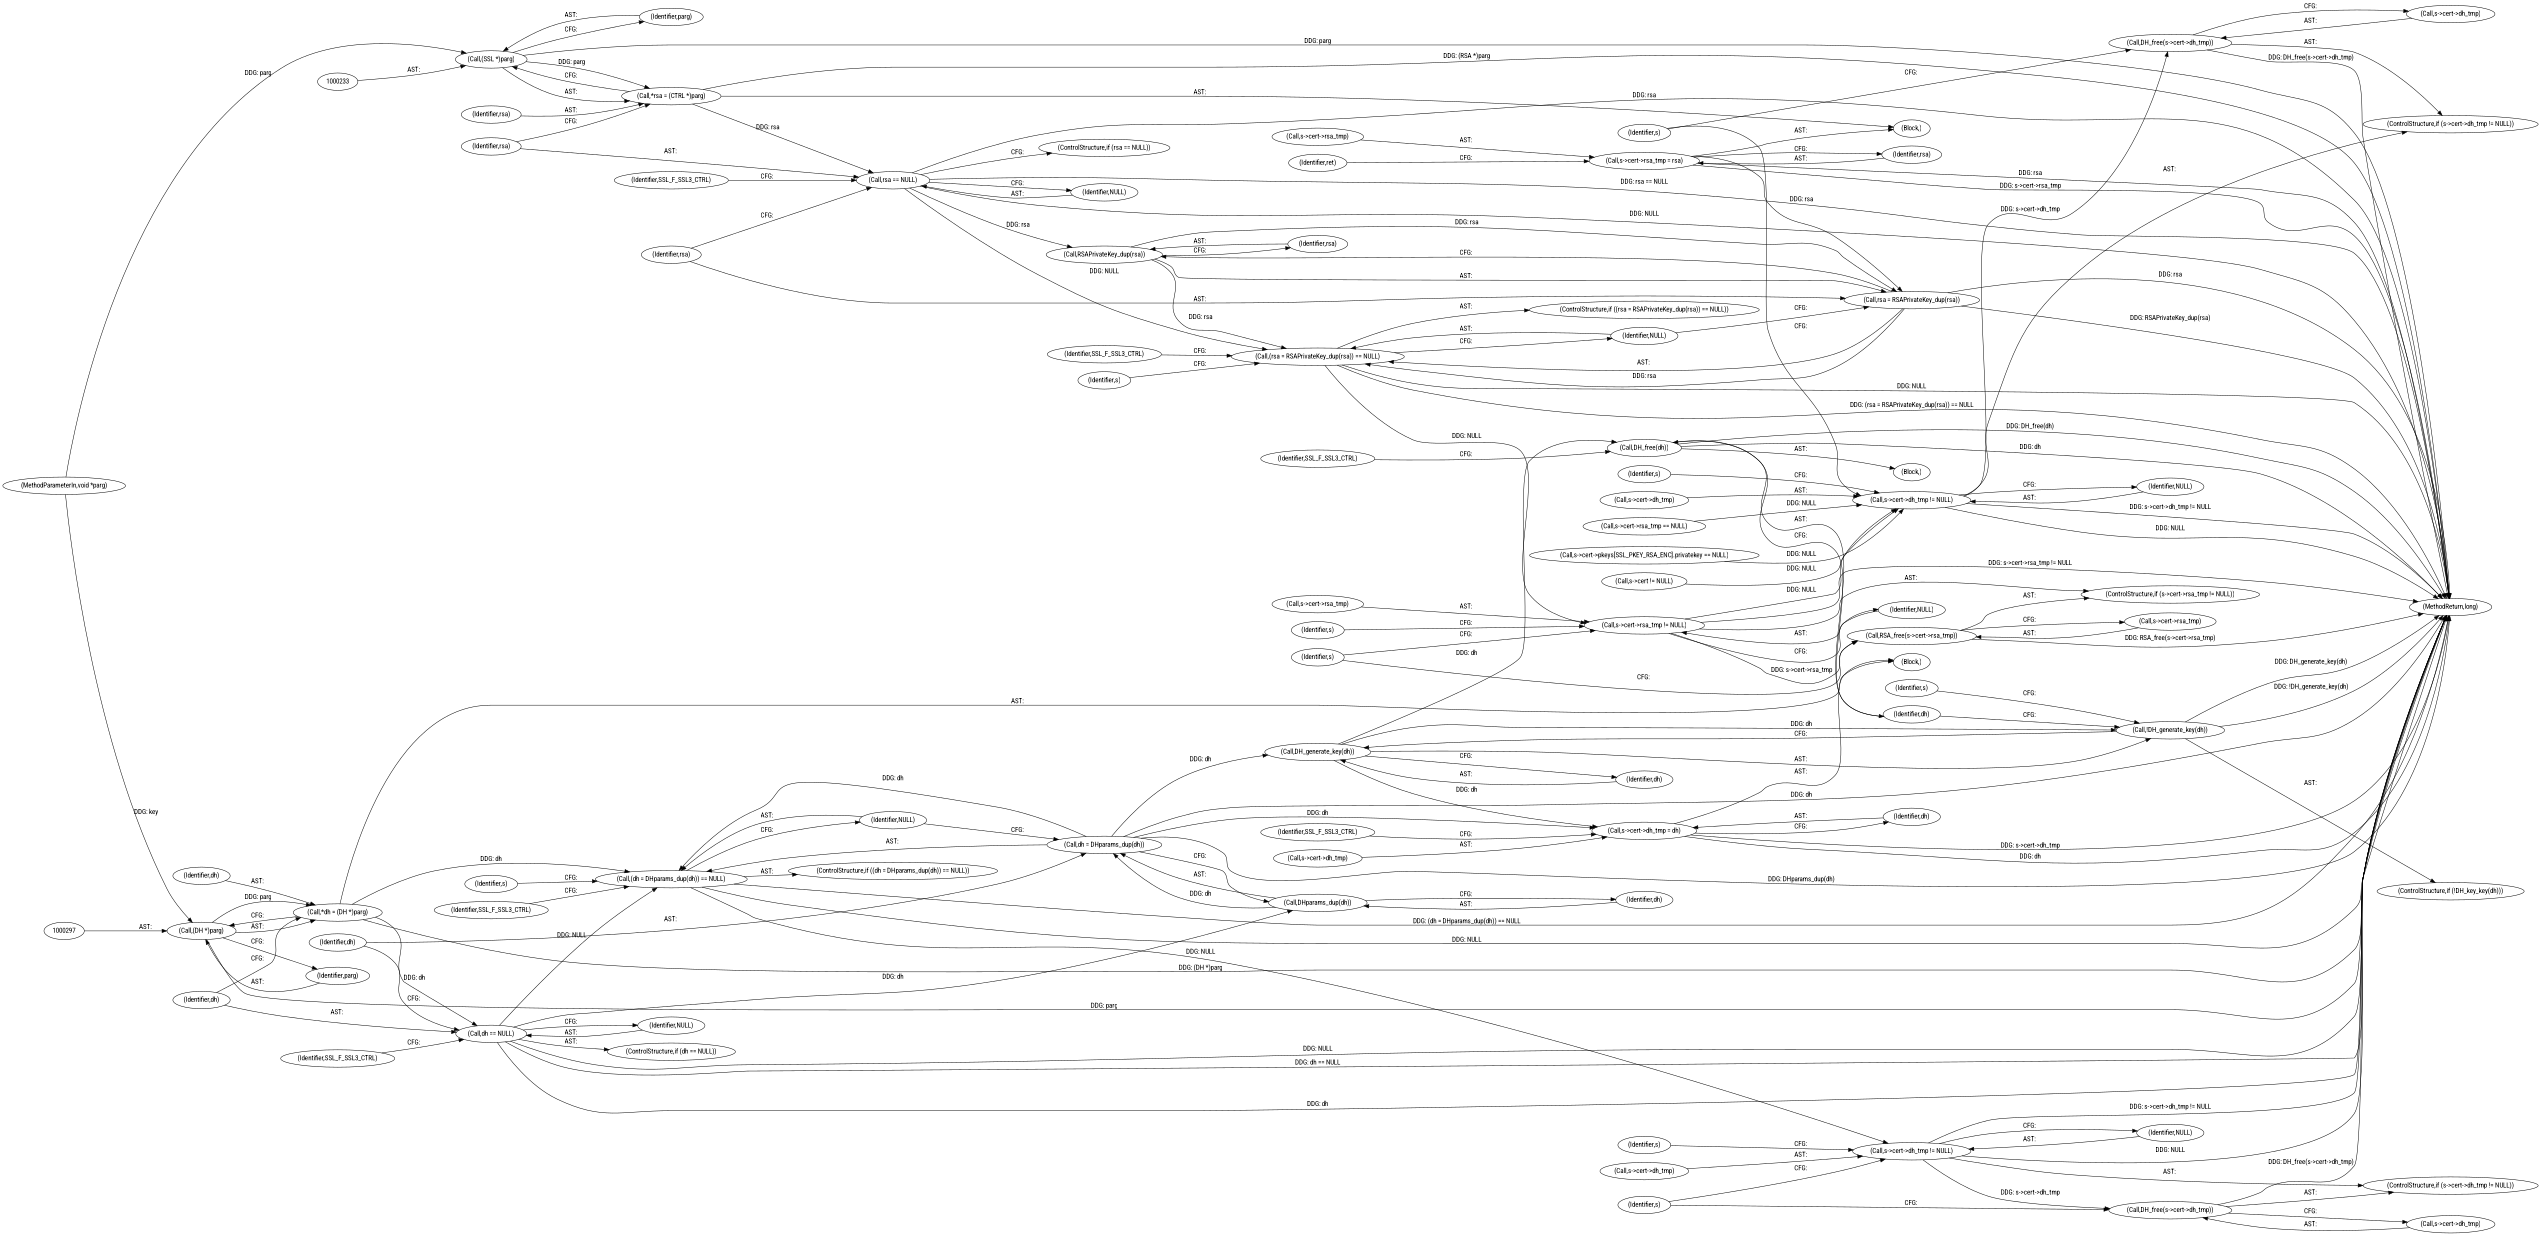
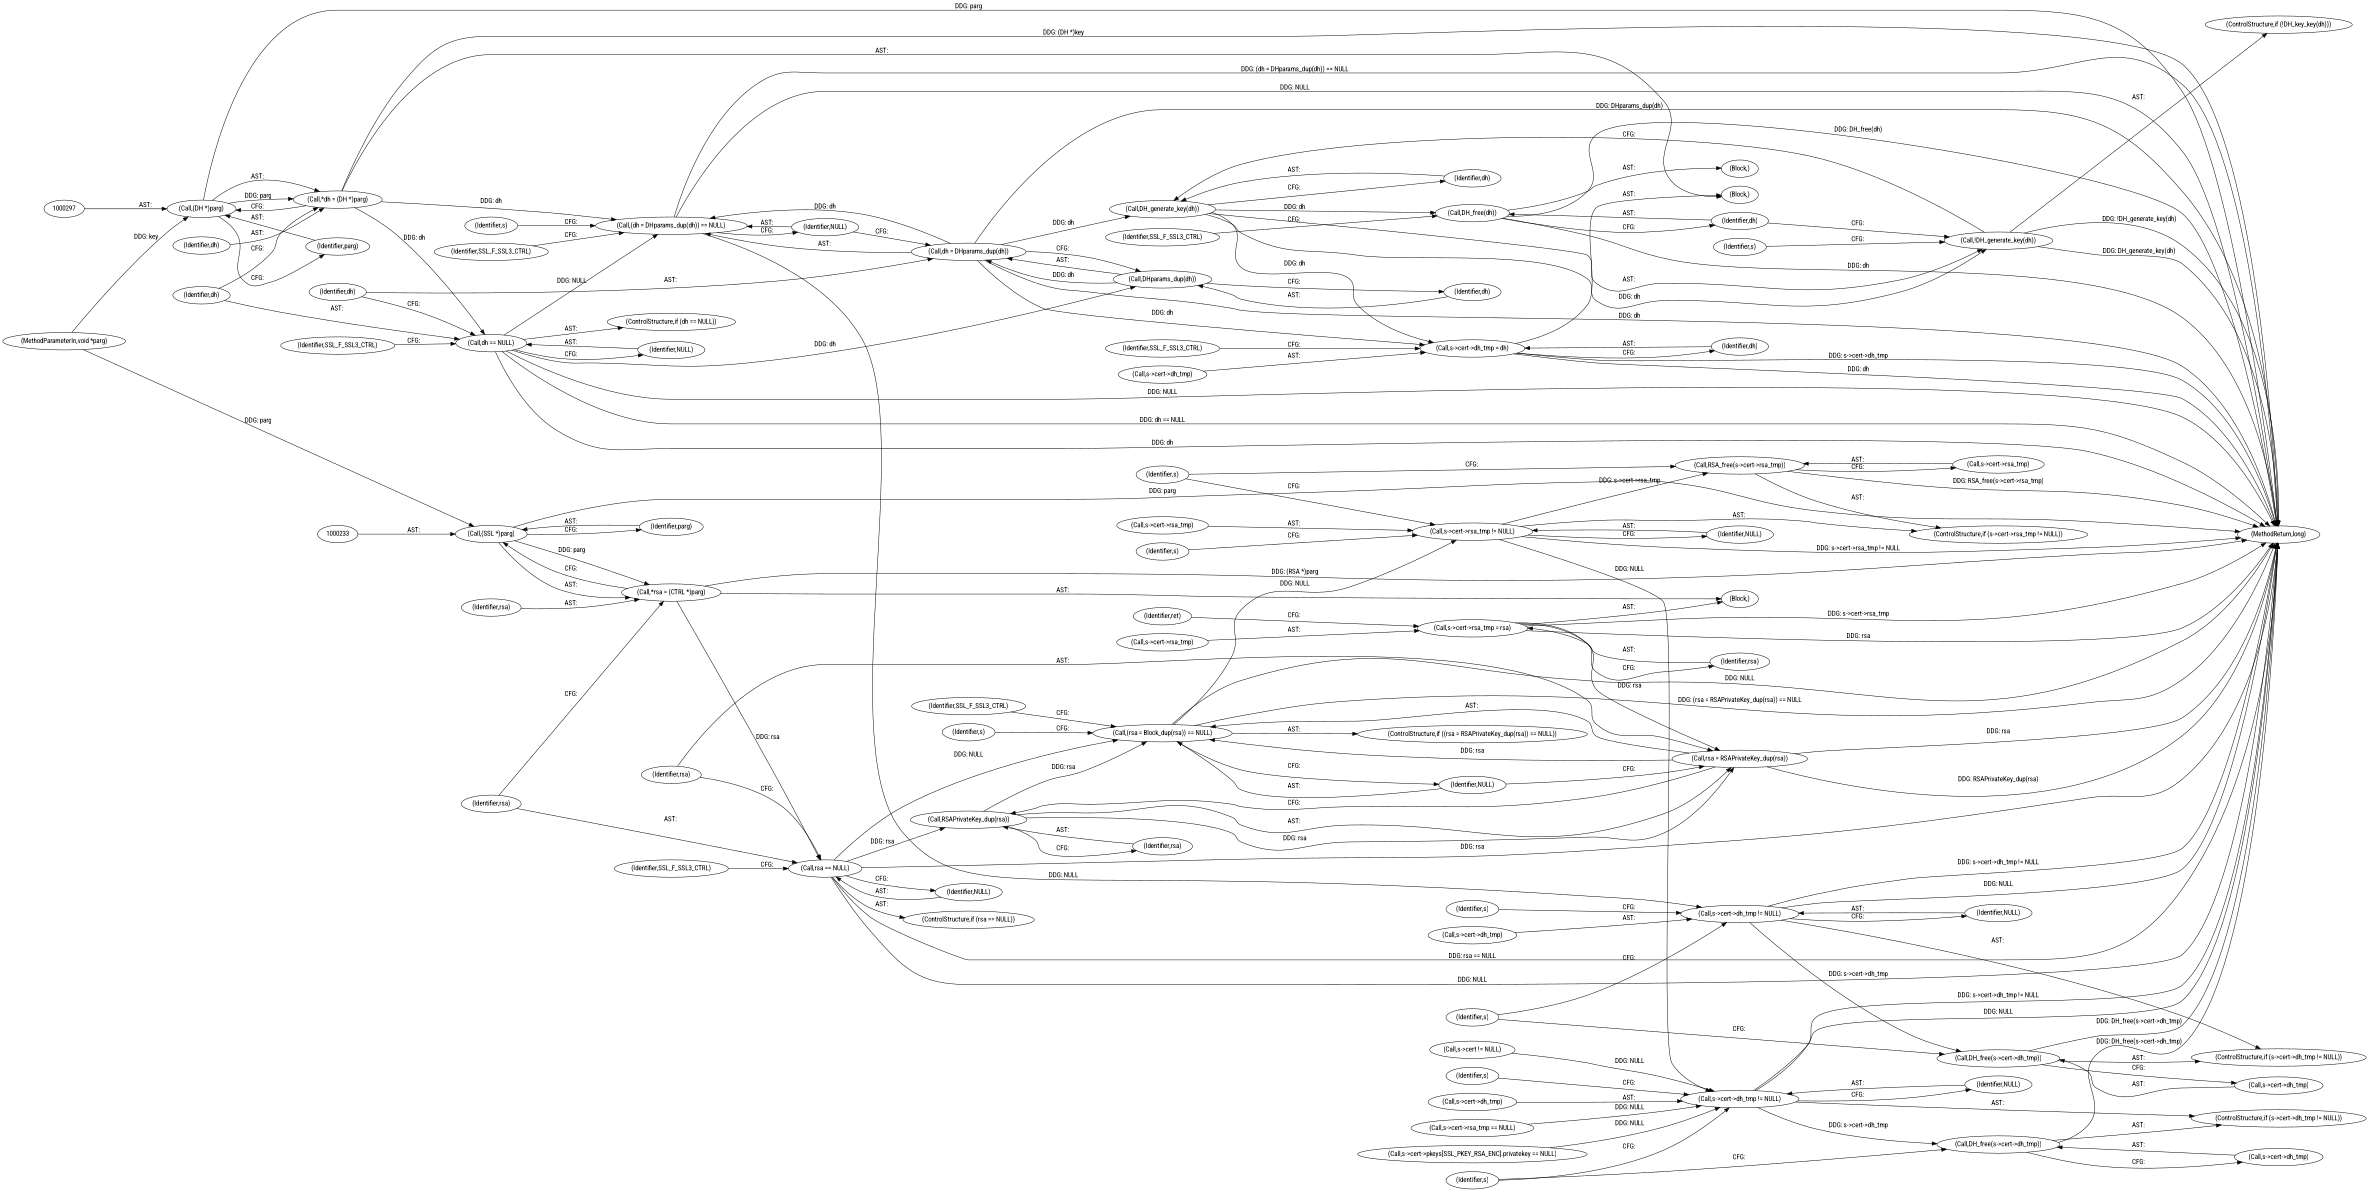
edge "(Call,rsa == NULL)" -> "(ControlStructure,if (rsa == NULL))": label "CFG: " -> "AST: "
node "(Call,(rsa = RSAPrivateKey_dup(rsa)) == NULL)": label "(Call,(rsa = RSAPrivateKey_dup(rsa)) == NULL)" -> "(Call,(rsa = Block_dup(rsa)) == NULL)"
node "(ControlStructure,if ((dh = DHparams_dup(dh)) == NULL))": removed
edge "(Call,*dh = (DH *)parg)" -> "(MethodReturn,long)": label "DDG: (DH *)parg" -> "DDG: (DH *)key"
